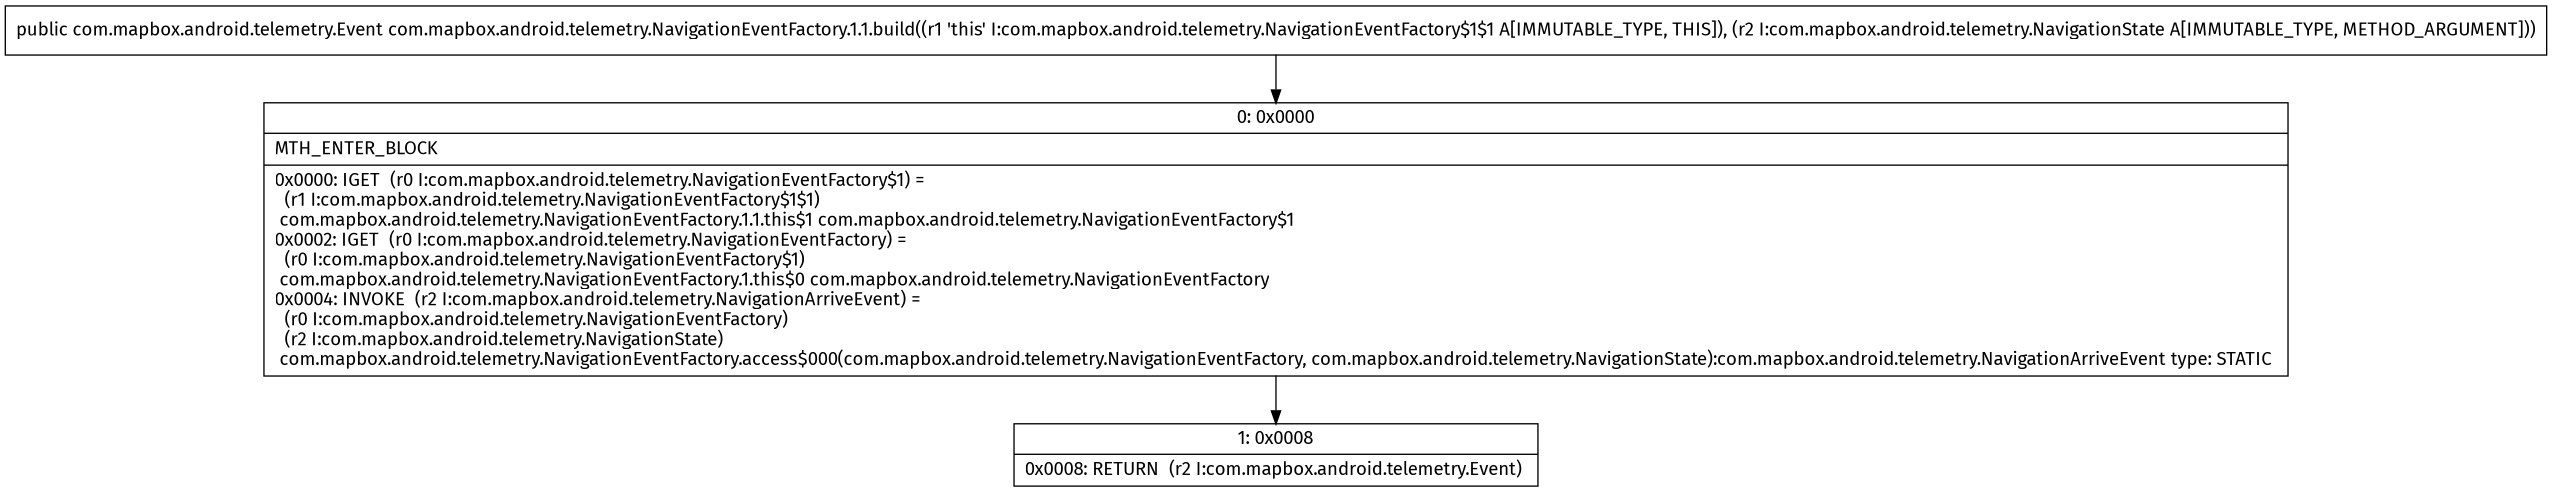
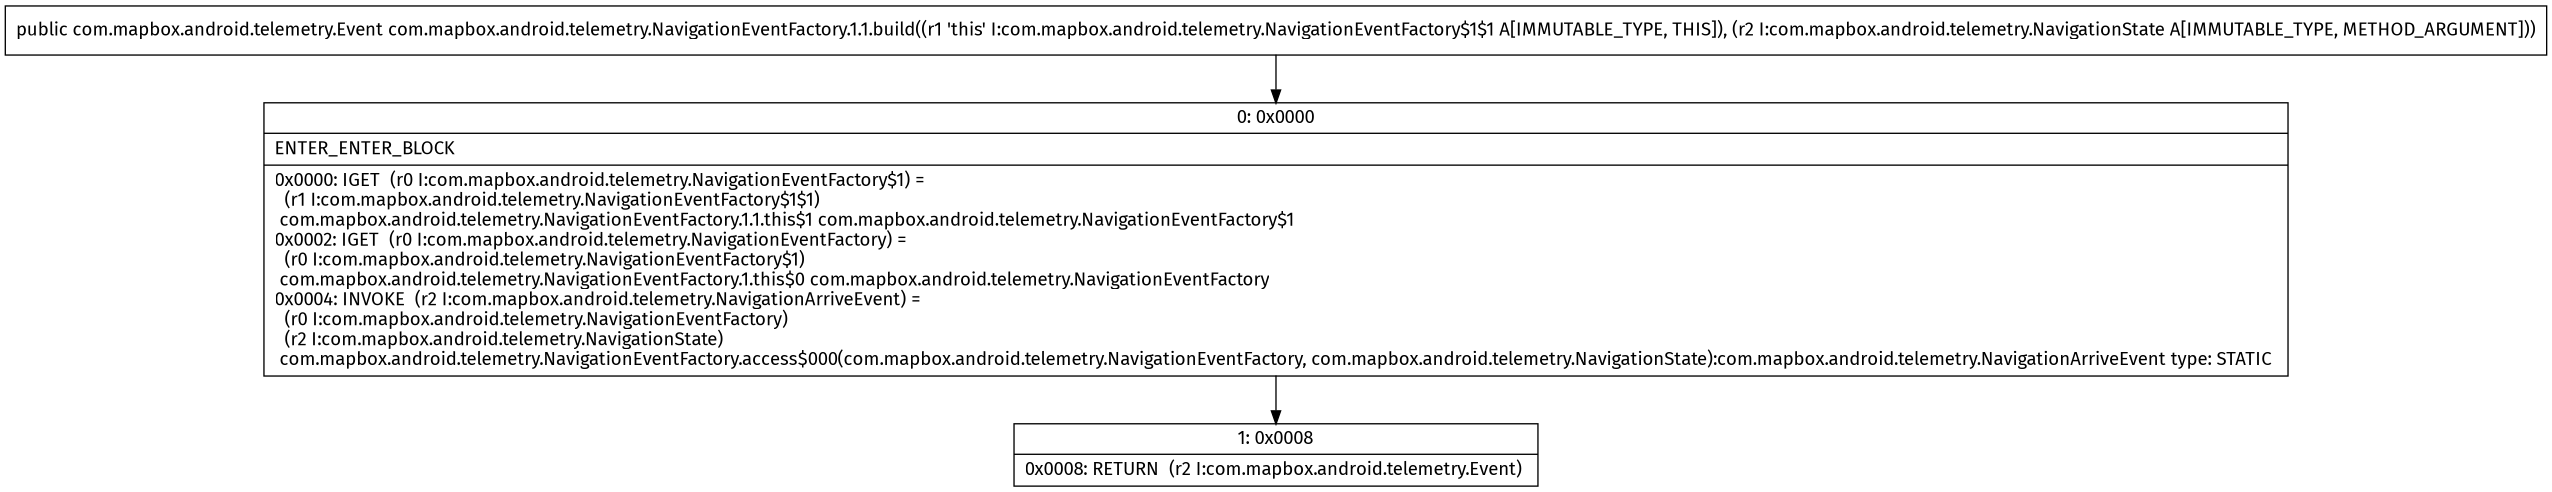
node "0: 0x0000": text "MTH_ENTER_BLOCK" -> "ENTER_ENTER_BLOCK"
